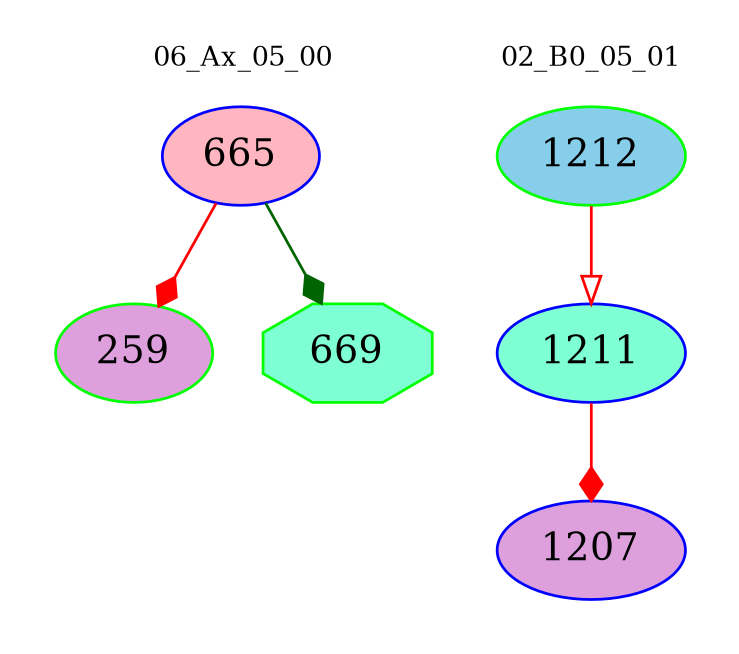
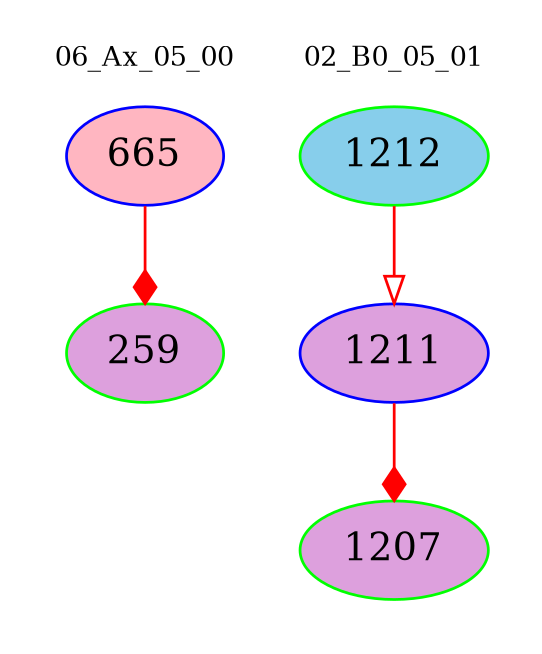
node "669": removed
node "1211": fillcolor aquamarine -> plum
node "1207": color blue -> green
